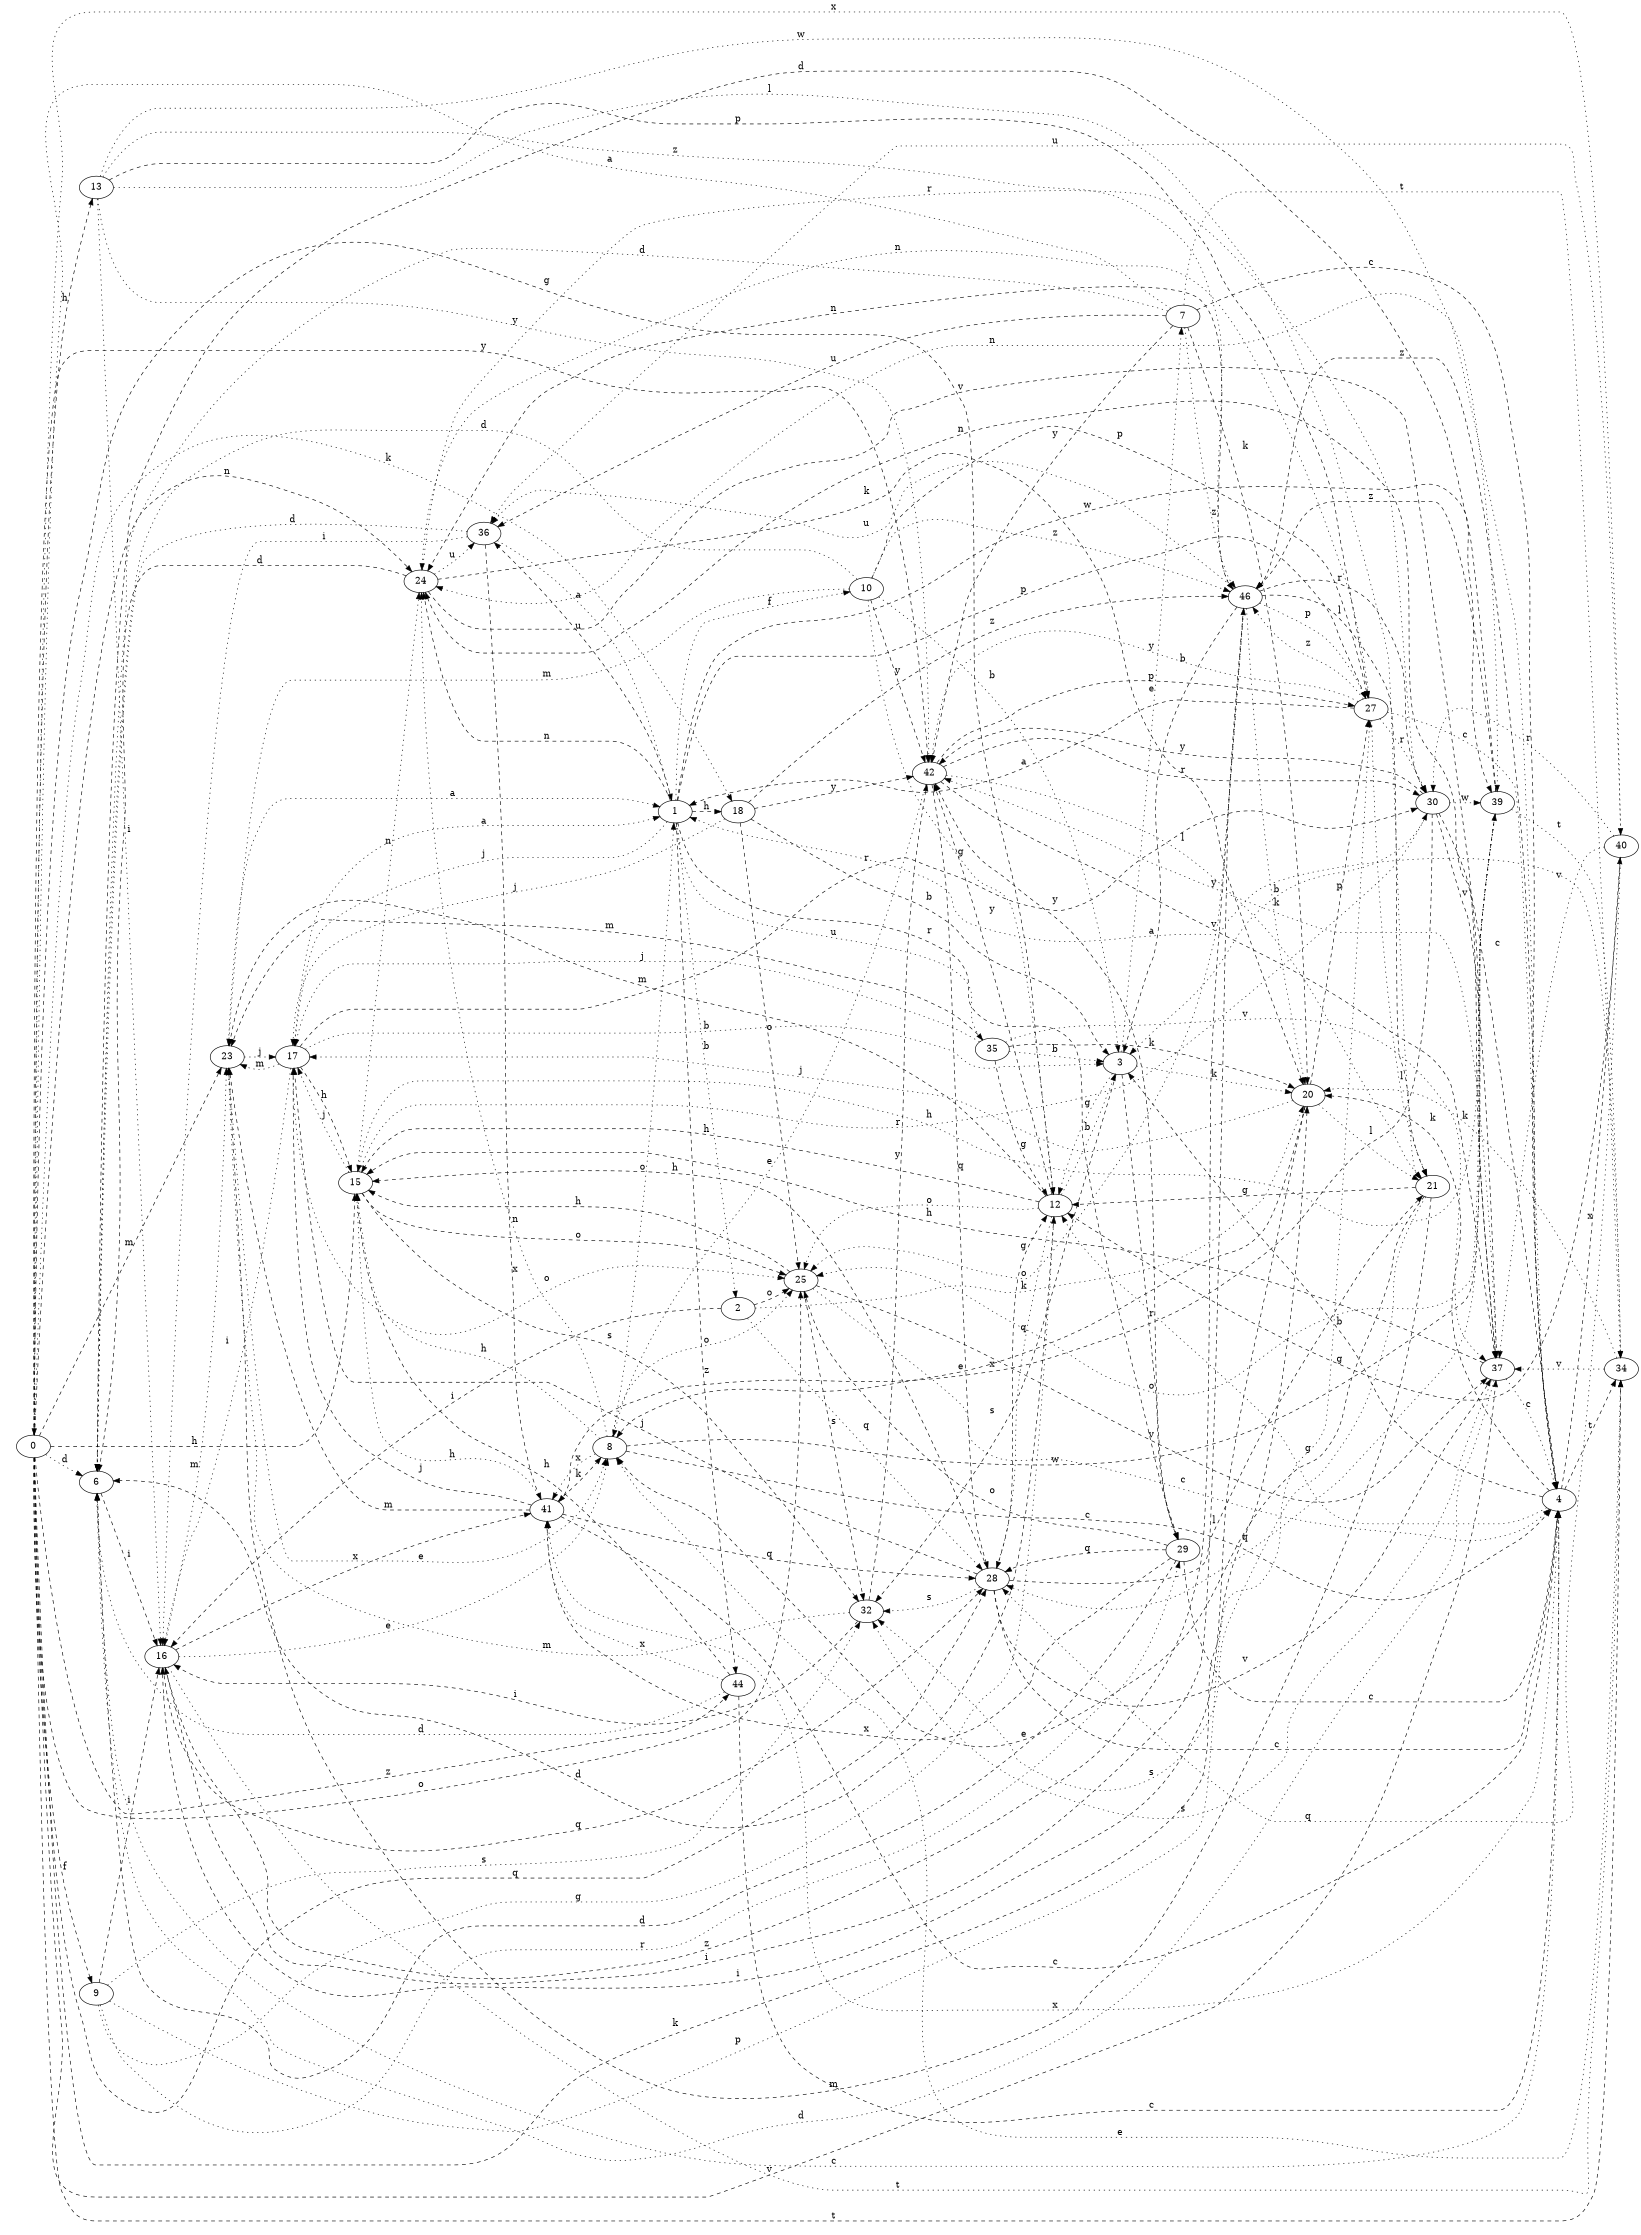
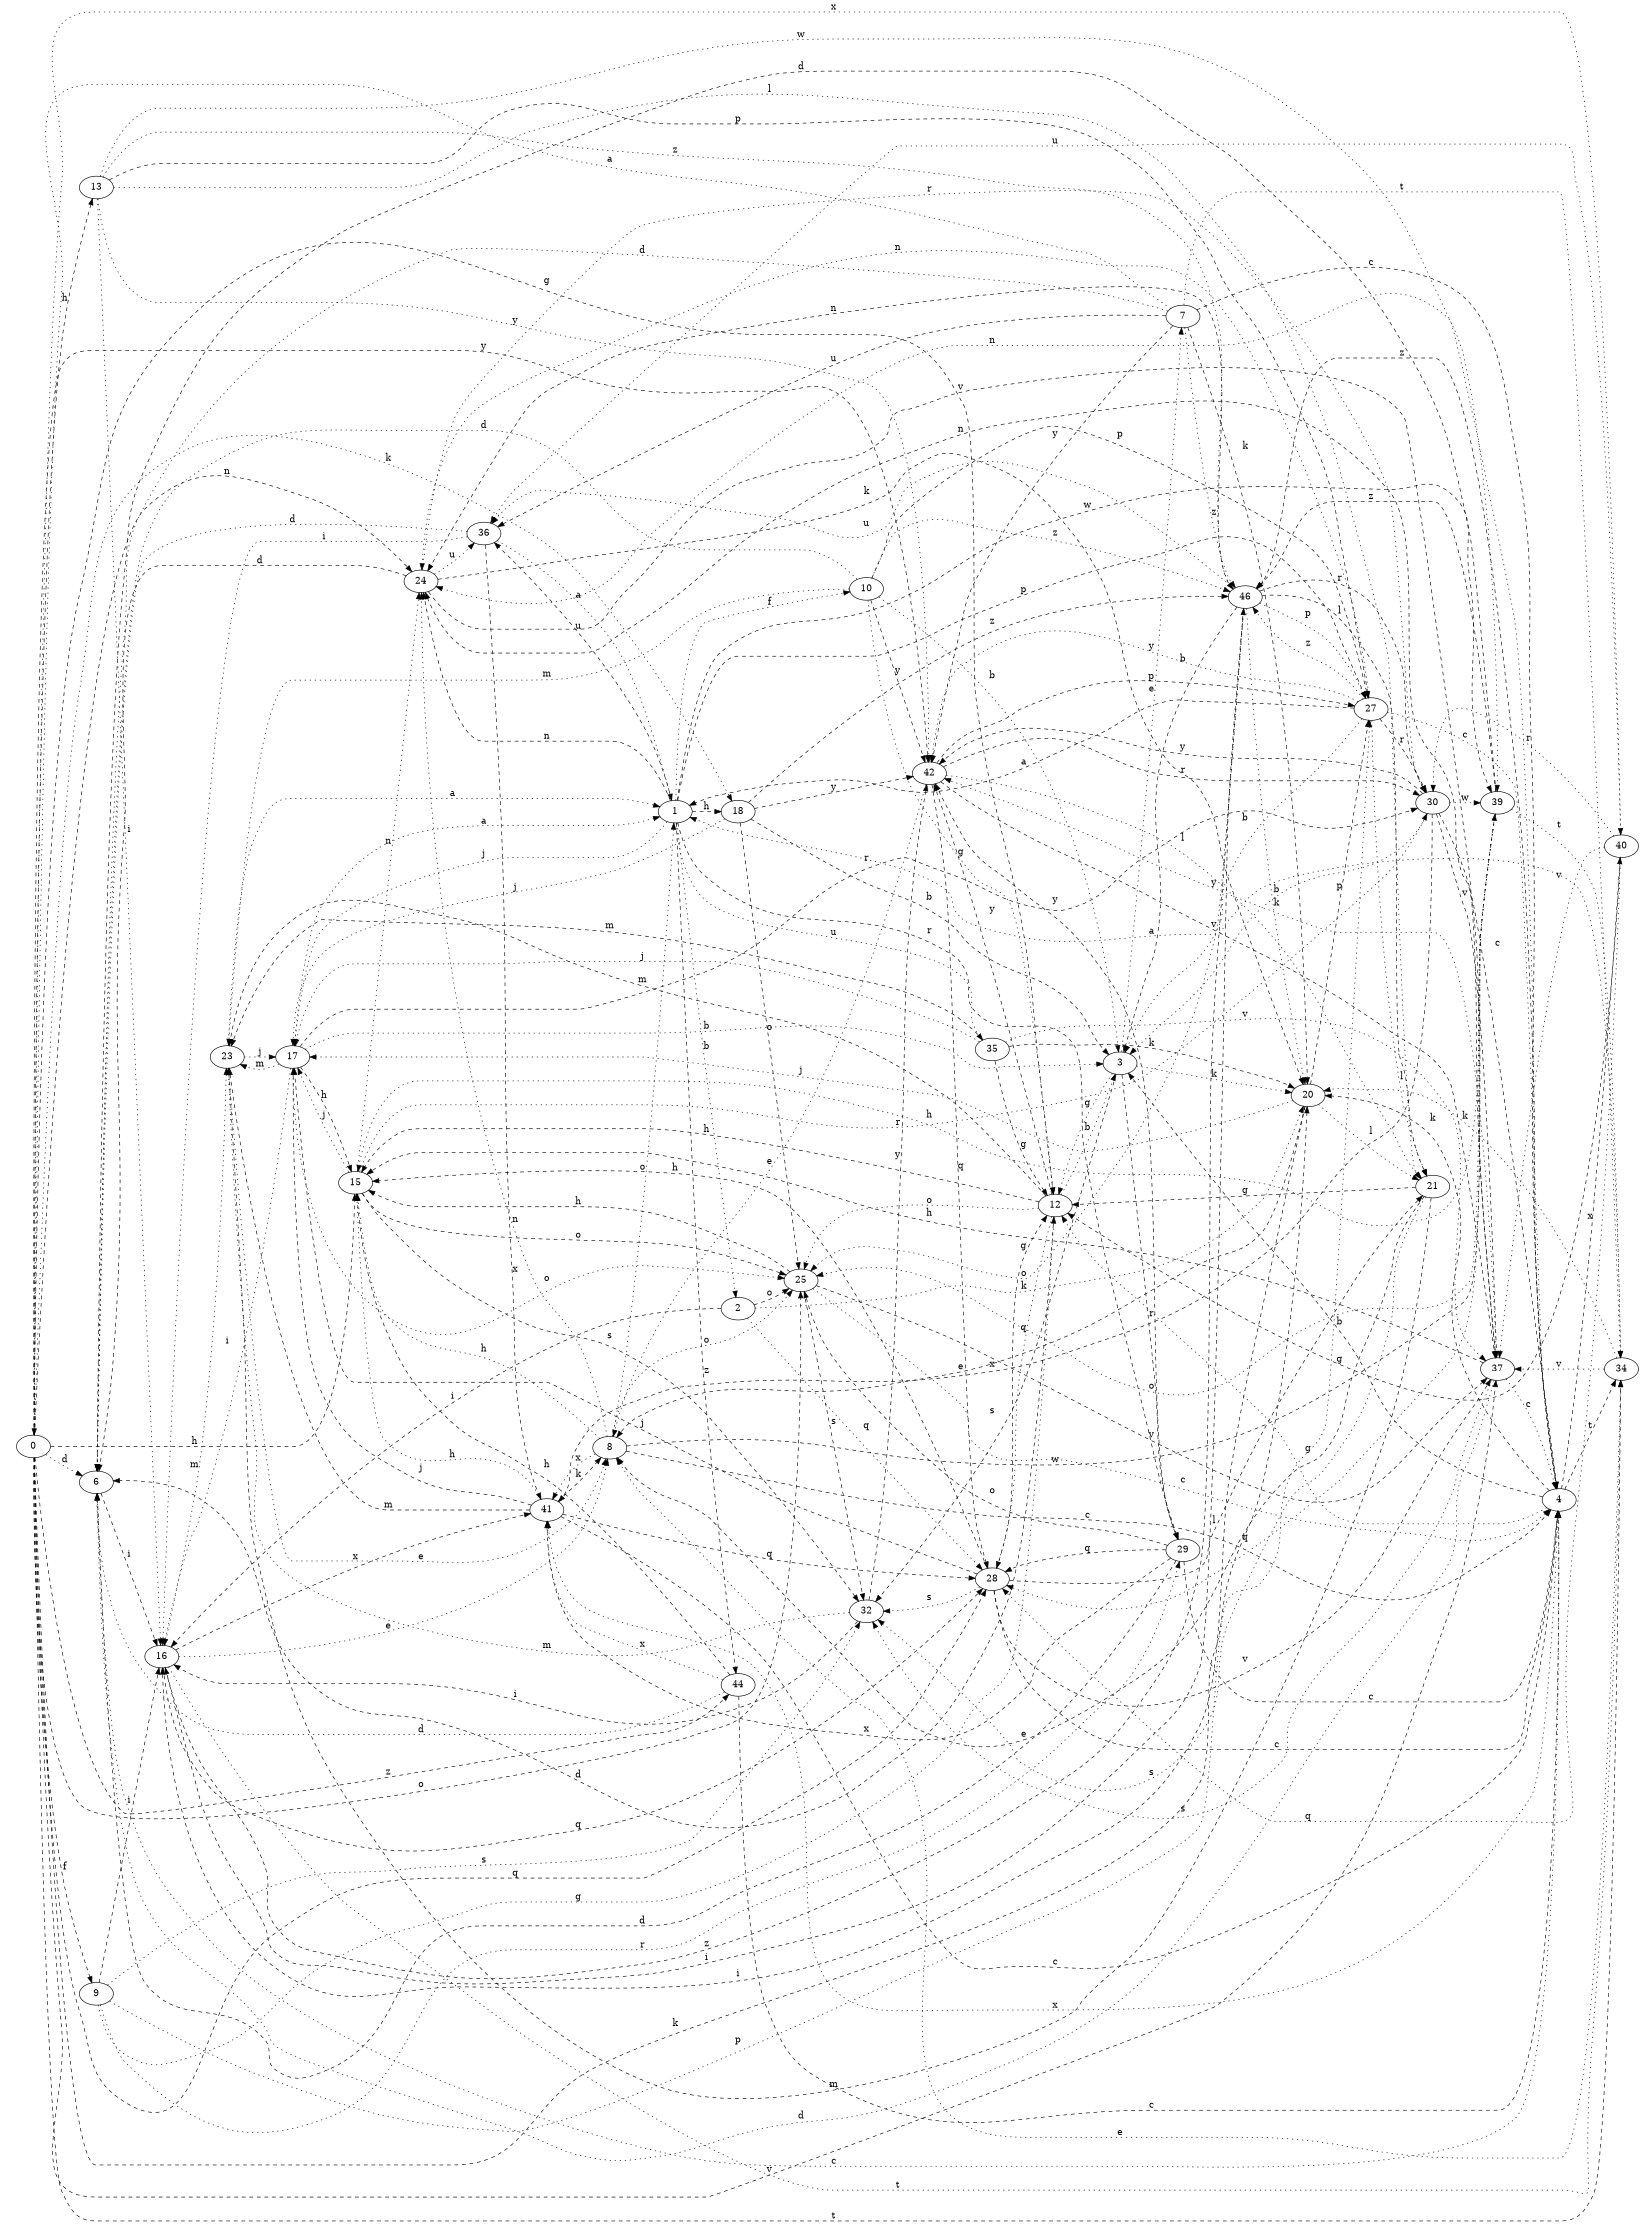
edge "27" -> "30": style dotted -> dashed
edge "35" -> "3": now "27" -> "3"
edge "0" -> "23": removed, label "m"
